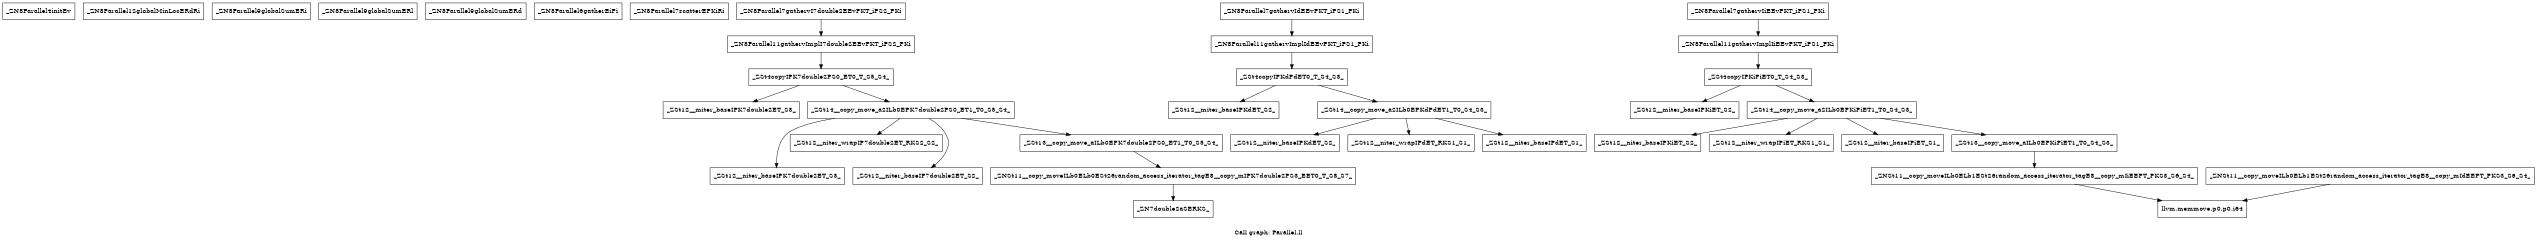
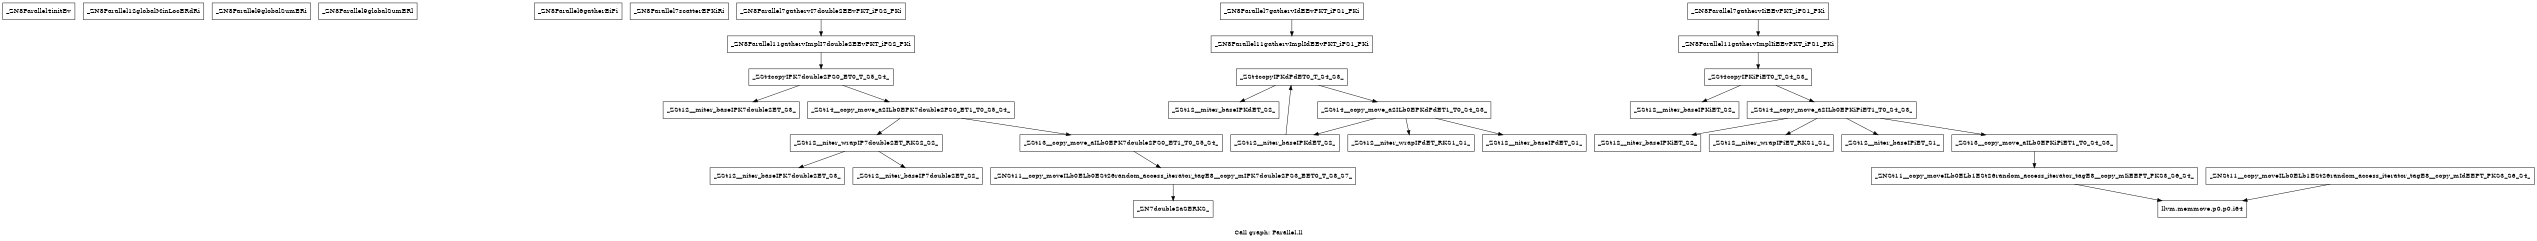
node "_ZN8Parallel9globalSumERd": removed
edge "_ZN8Parallel11gathervImplIdEEvPKT_iPS1_PKi" -> "_ZSt4copyIPKdPdET0_T_S4_S3_": now "_ZSt12__niter_baseIPKdET_S2_" -> "_ZSt4copyIPKdPdET0_T_S4_S3_"
edge "_ZSt14__copy_move_a2ILb0EPK7double2PS0_ET1_T0_S5_S4_" -> "_ZSt12__niter_baseIPK7double2ET_S3_": now "_ZSt12__niter_wrapIP7double2ET_RKS2_S2_" -> "_ZSt12__niter_baseIPK7double2ET_S3_"
edge "_ZSt14__copy_move_a2ILb0EPK7double2PS0_ET1_T0_S5_S4_" -> "_ZSt12__niter_baseIP7double2ET_S2_": now "_ZSt12__niter_wrapIP7double2ET_RKS2_S2_" -> "_ZSt12__niter_baseIP7double2ET_S2_"
